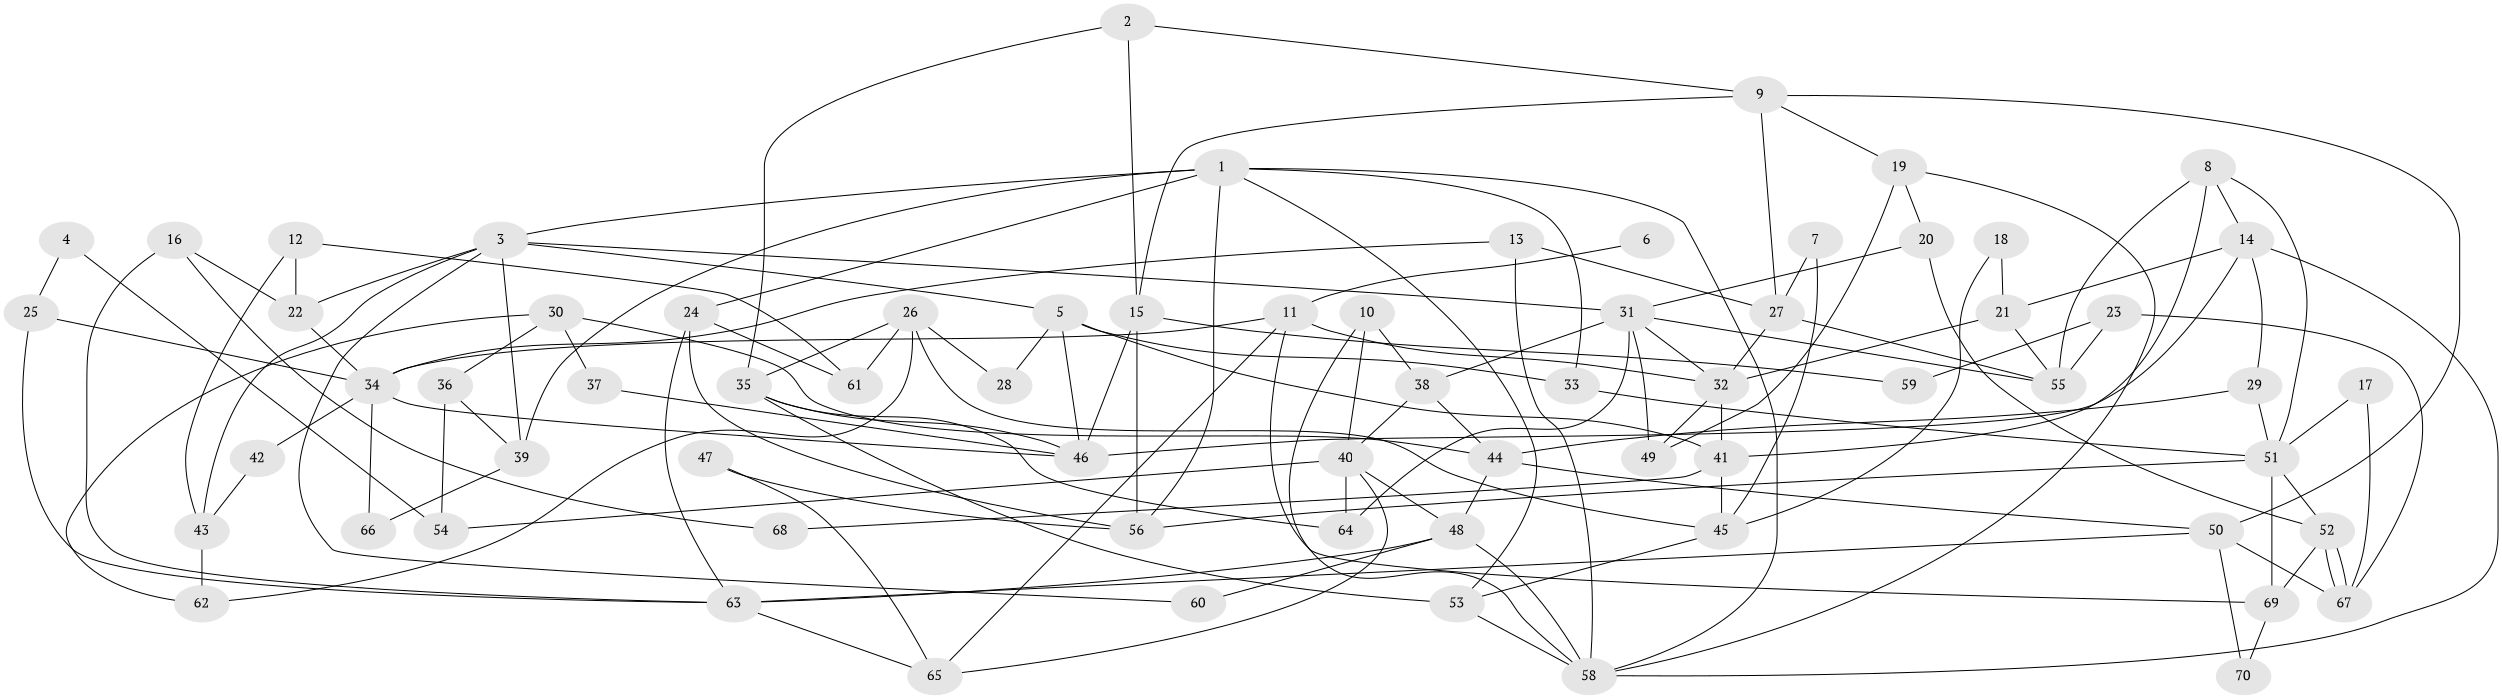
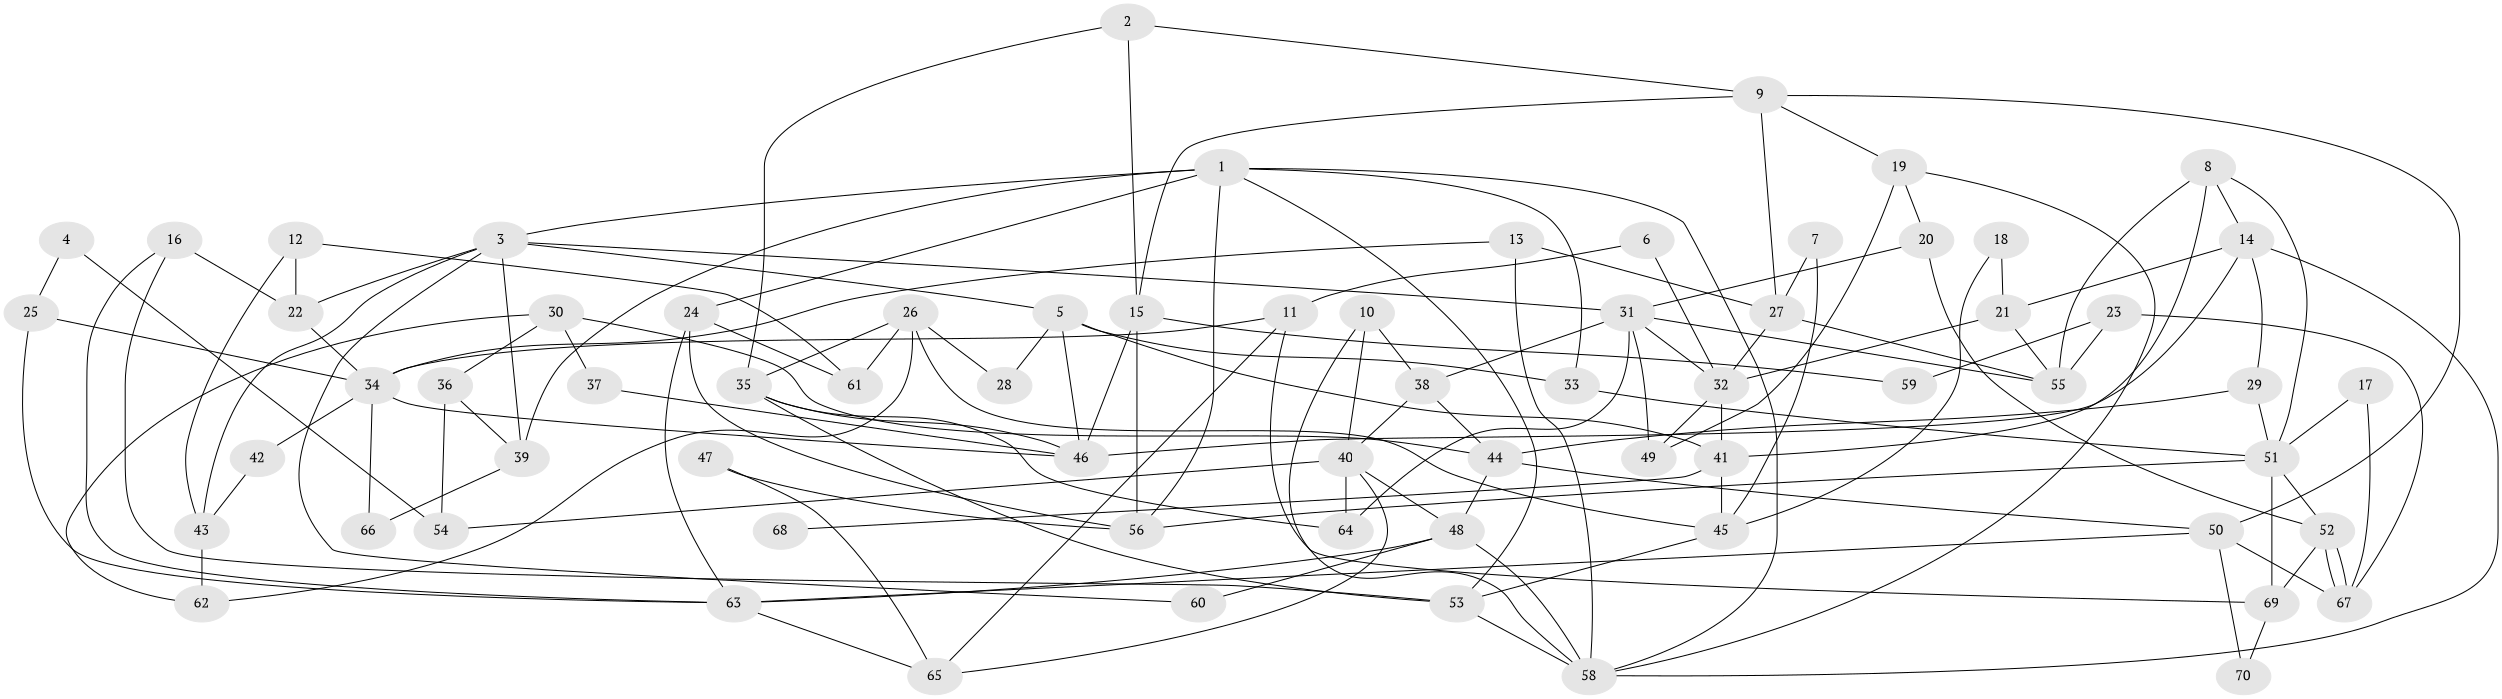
edge "11" -- "32": now "6" -- "32"
edge "16" -- "68": now "16" -- "53"
